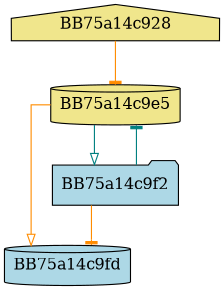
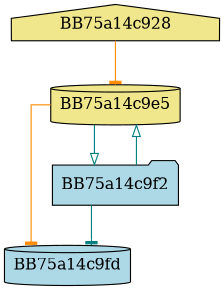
edge "BB75a14c9f2" -> "BB75a14c9e5": arrowhead tee -> onormal
edge "BB75a14c9e5" -> "BB75a14c9fd": arrowhead onormal -> tee
edge "BB75a14c9f2" -> "BB75a14c9fd": color darkorange -> teal
